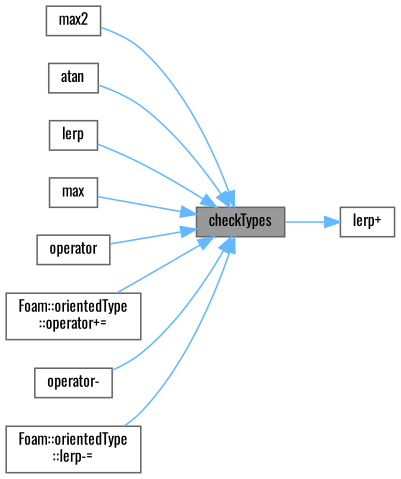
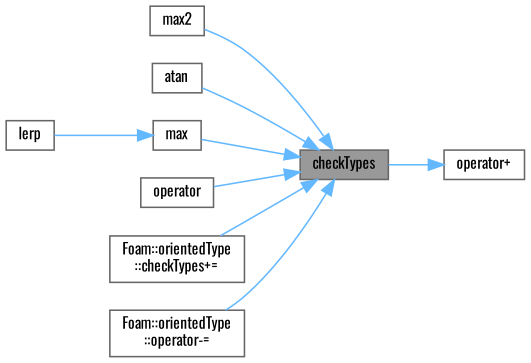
edge "lerp" -> "checkTypes": now "lerp" -> "max"
node "lerp+": label "lerp+" -> "operator+"
node "Foam::orientedType ::operator+=": label "Foam::orientedType ::operator+=" -> "Foam::orientedType ::checkTypes+="
node "operator-": removed
node "Foam::orientedType ::lerp-=": label "Foam::orientedType ::lerp-=" -> "Foam::orientedType ::operator-="
